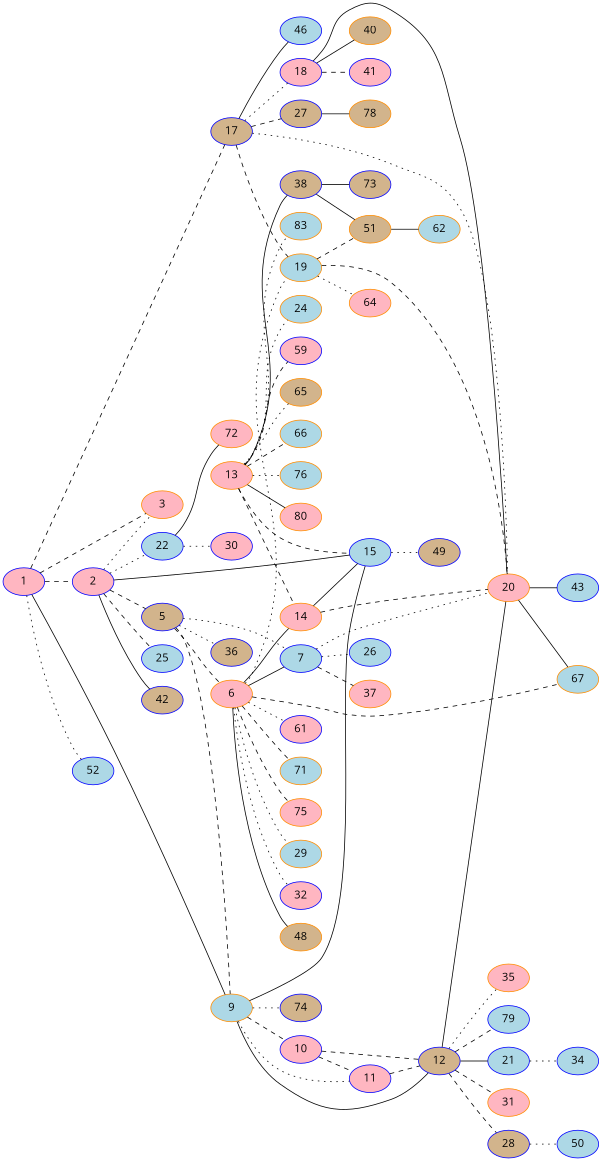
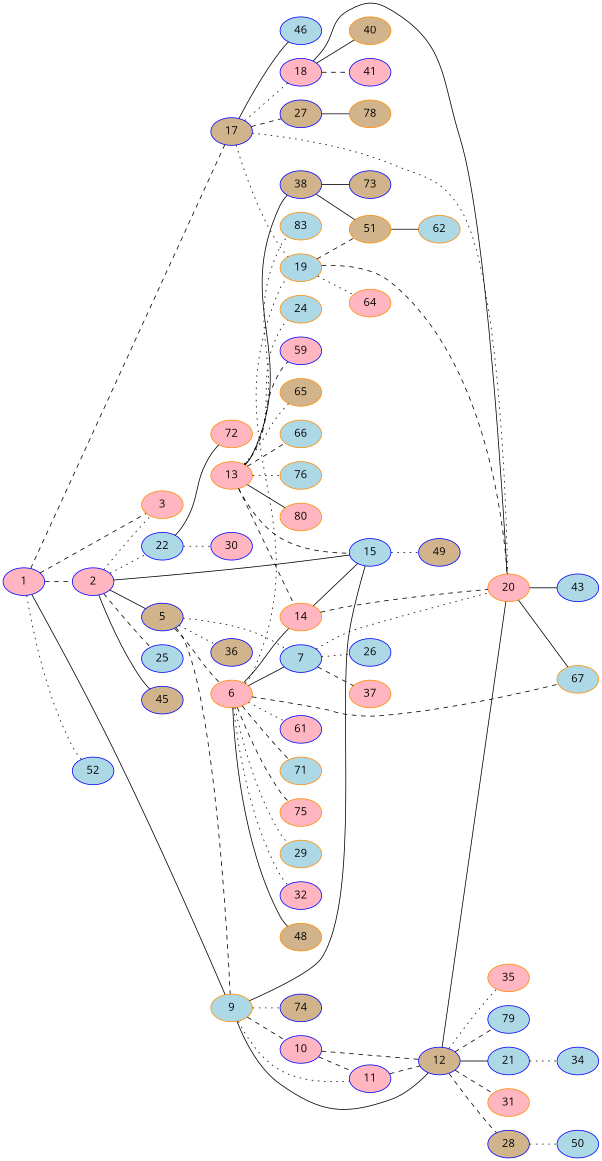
edge "17" -- "19": style dashed -> dotted
edge "2" -- "5": style dashed -> solid
node "42": label "42" -> "45"
